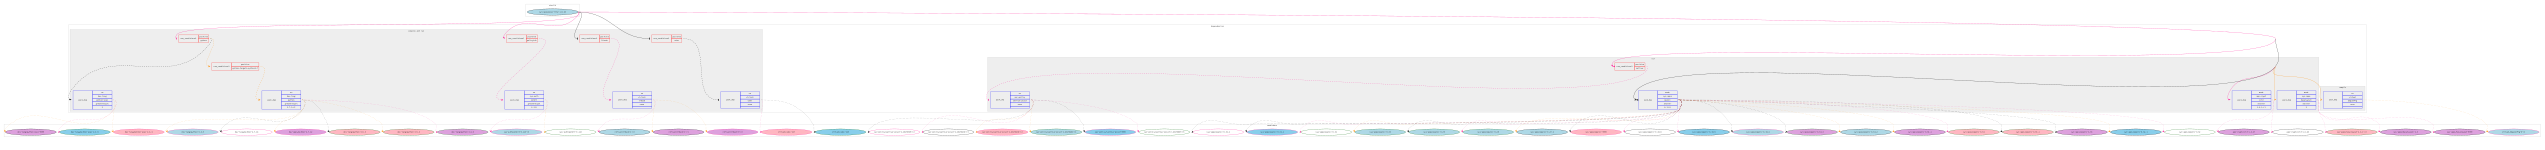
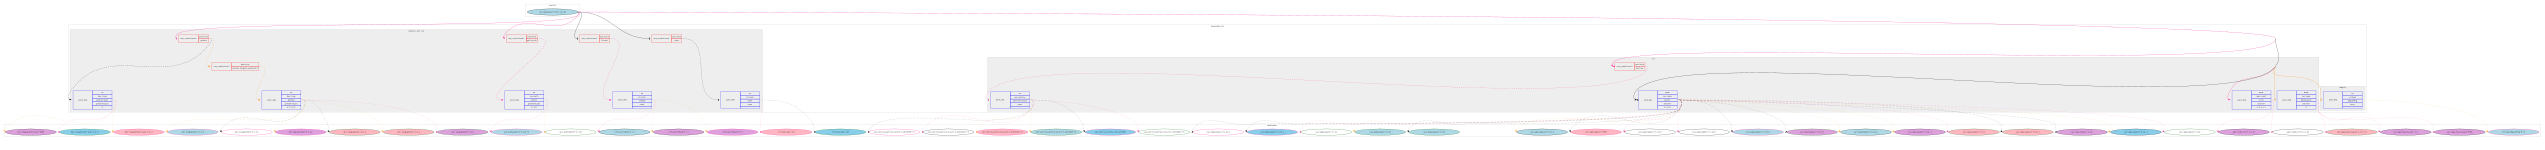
node "sys-apps/openrc-0.28": removed
node "sys-apps/openrc-0.34.5": fillcolor skyblue -> white
